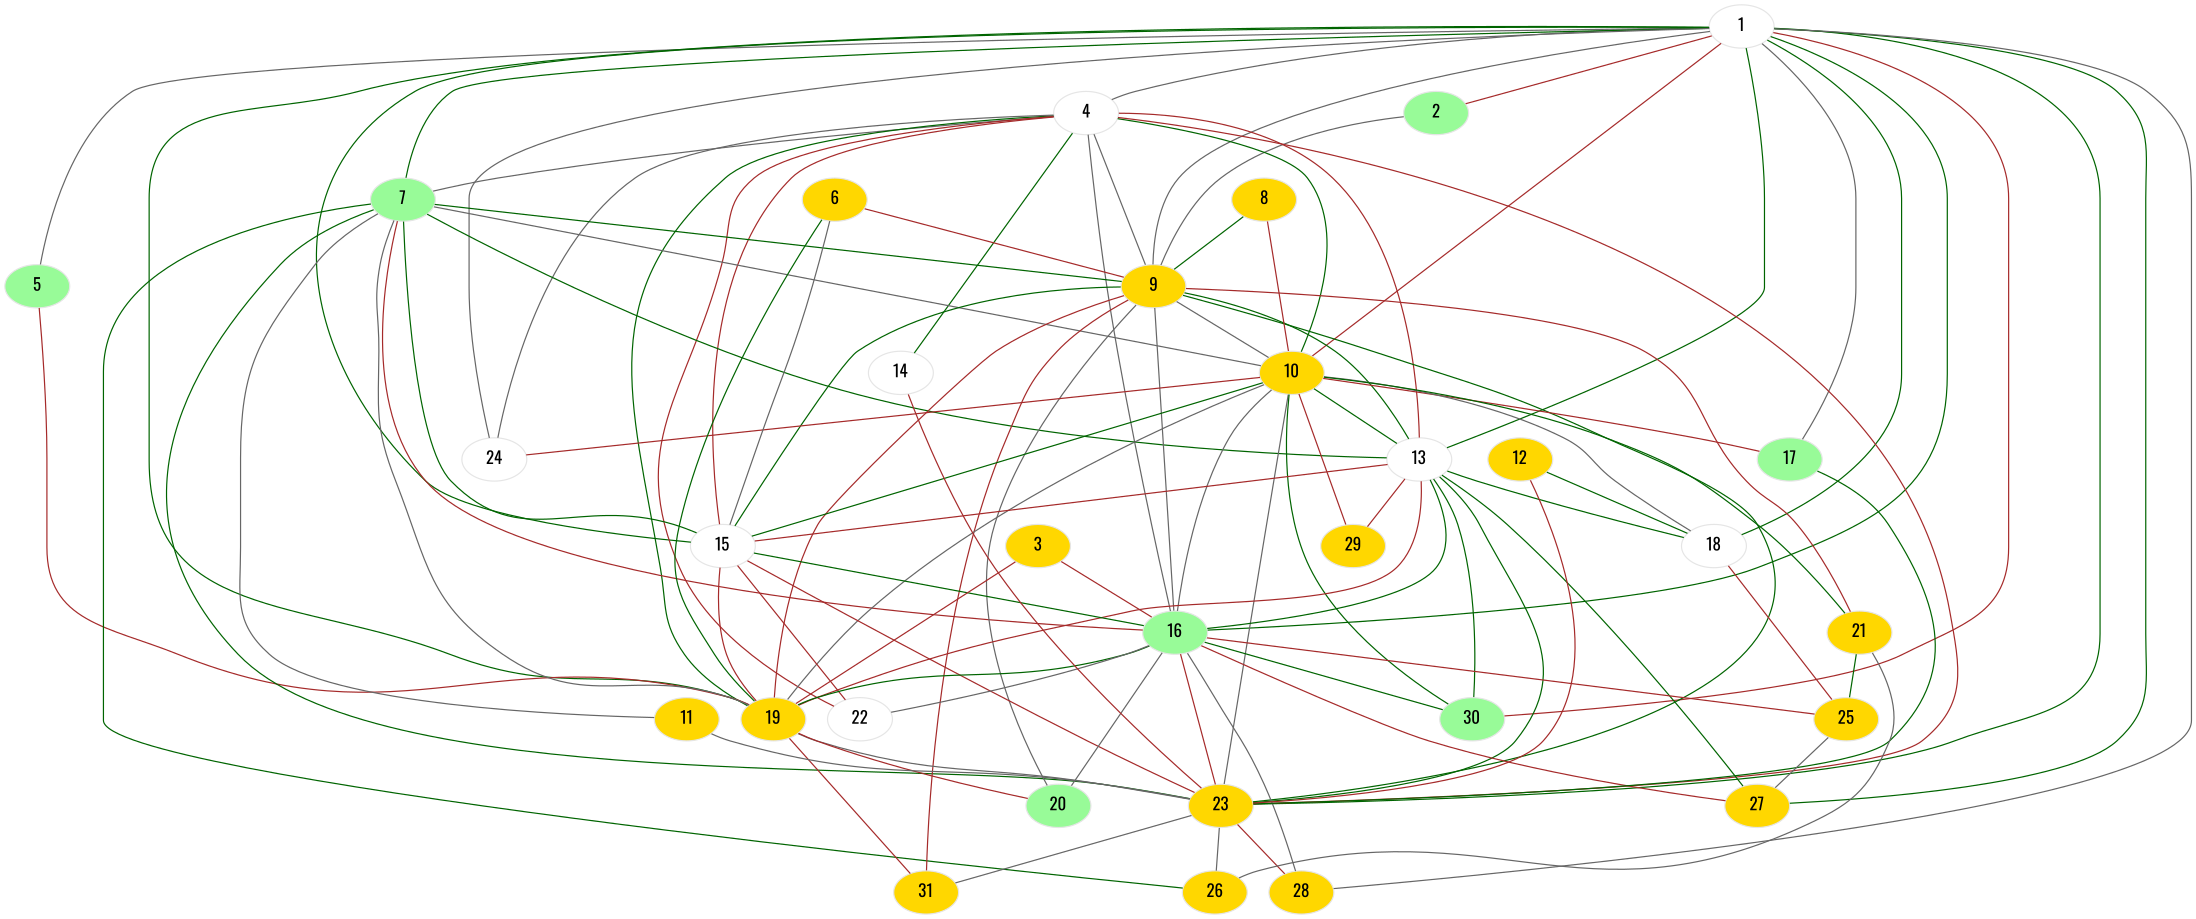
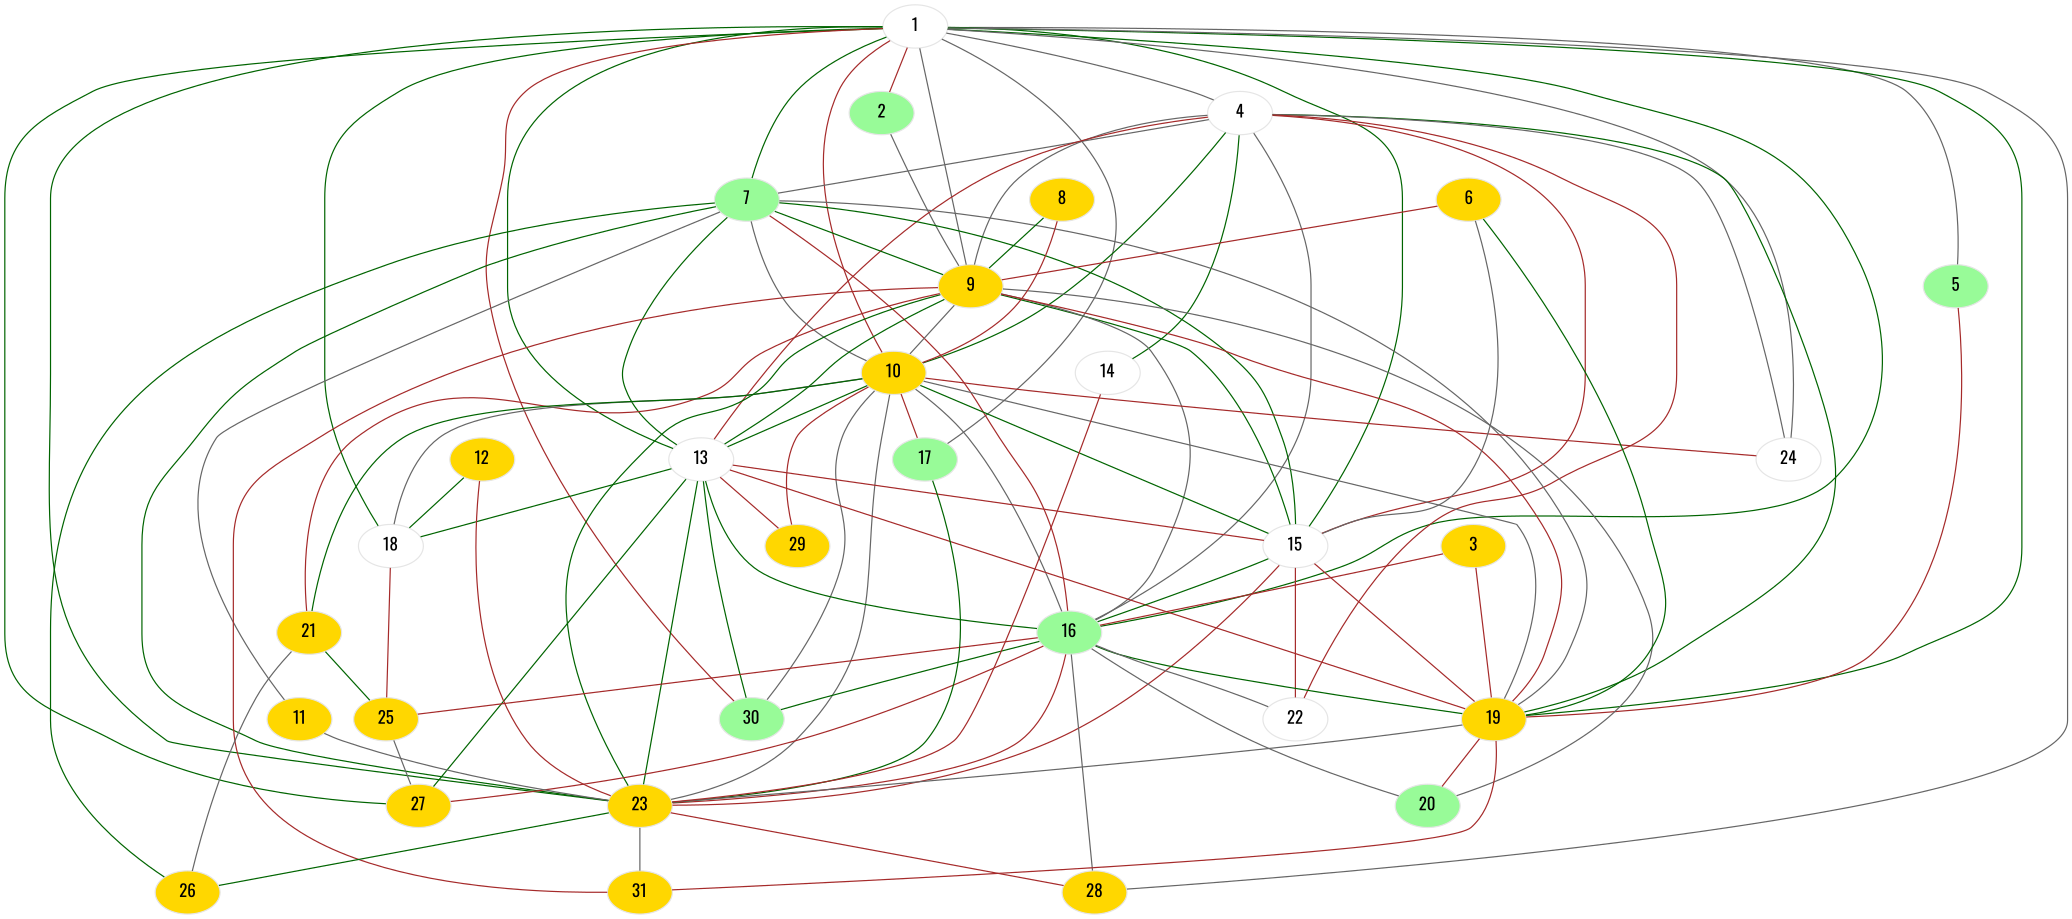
edge "4" -- "23": removed
edge "10" -- "30": color darkgreen -> gray40
edge "23" -- "26": color gray40 -> darkgreen
